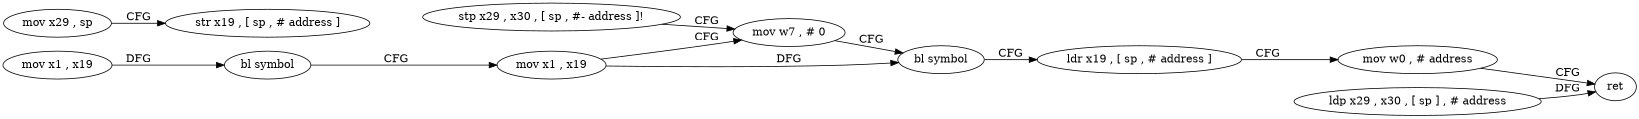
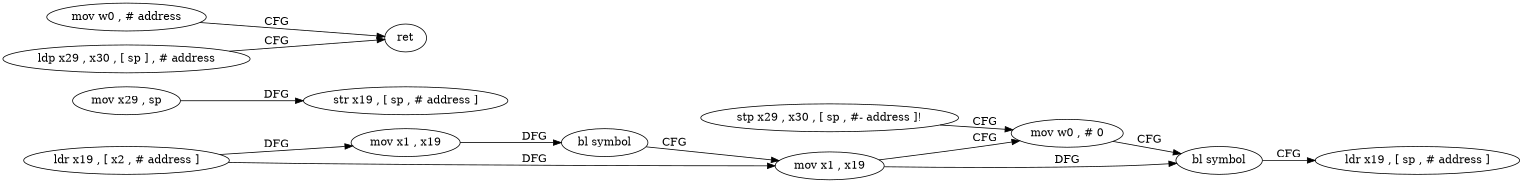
edge "mov x29 , sp" -> "str x19 , [ sp , # address ]": label "CFG" -> "DFG"
node "mov w7 , # 0": label "mov w7 , # 0" -> "mov w0 , # 0"
edge "ldr x19 , [ sp , # address ]" -> "mov w0 , # address": removed, label "CFG"
edge "ldp x29 , x30 , [ sp ] , # address" -> "ret": label "DFG" -> "CFG"
node "ldr x19 , [ x2 , # address ]": added
